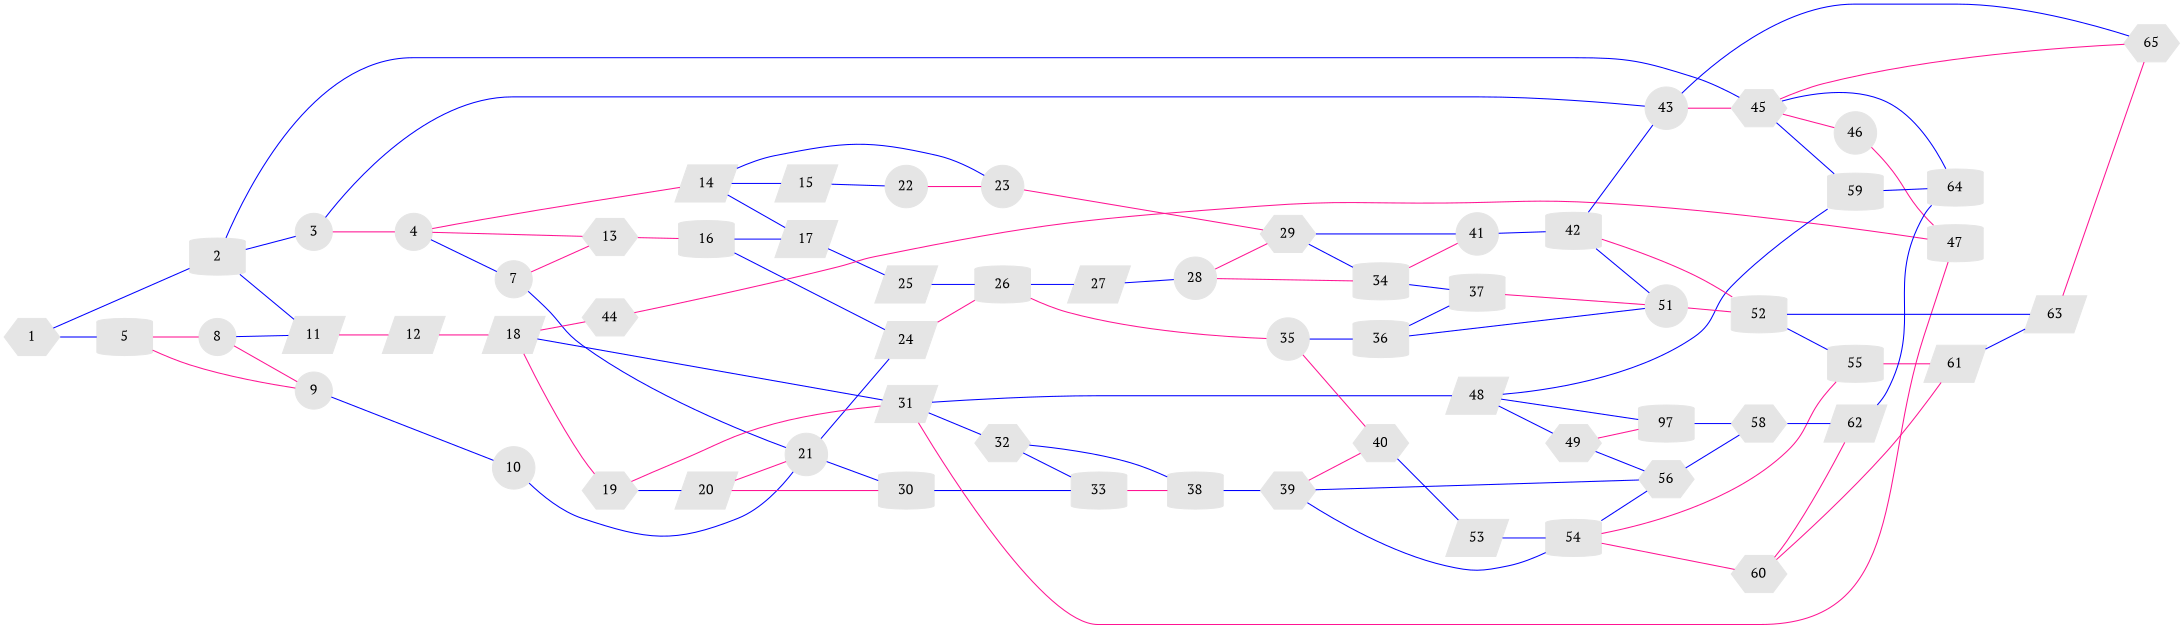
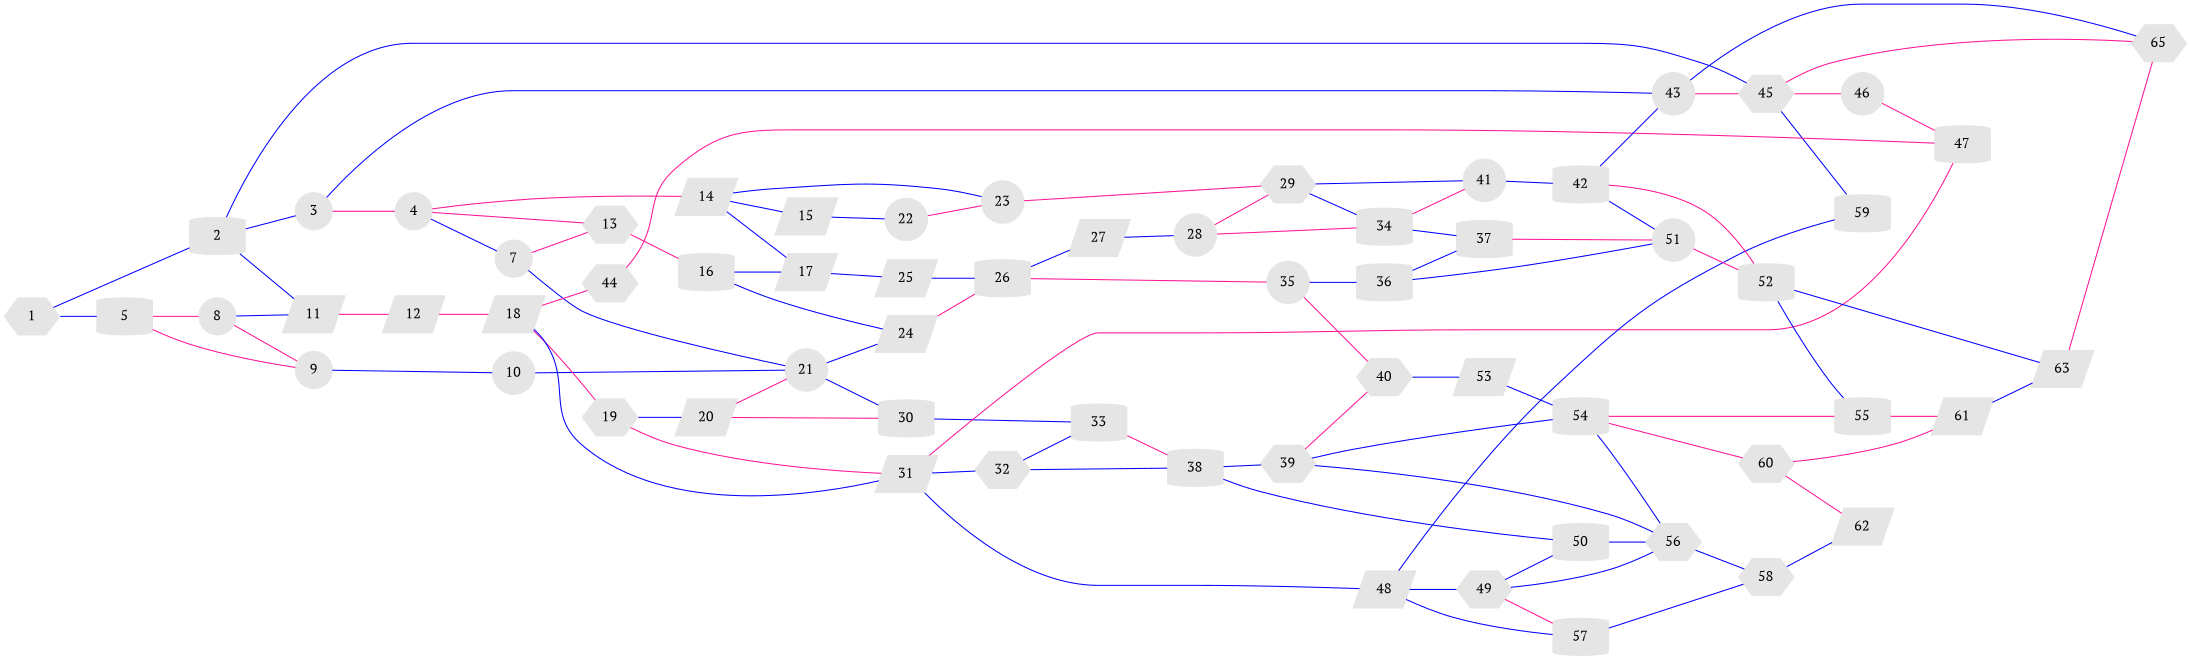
node "64": removed
node "97": label "97" -> "57"
node "50": added
